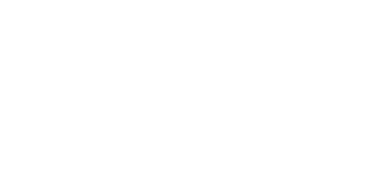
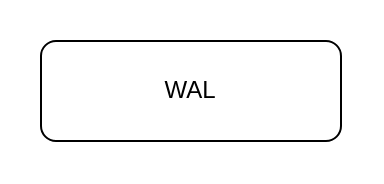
node "WAL": added
